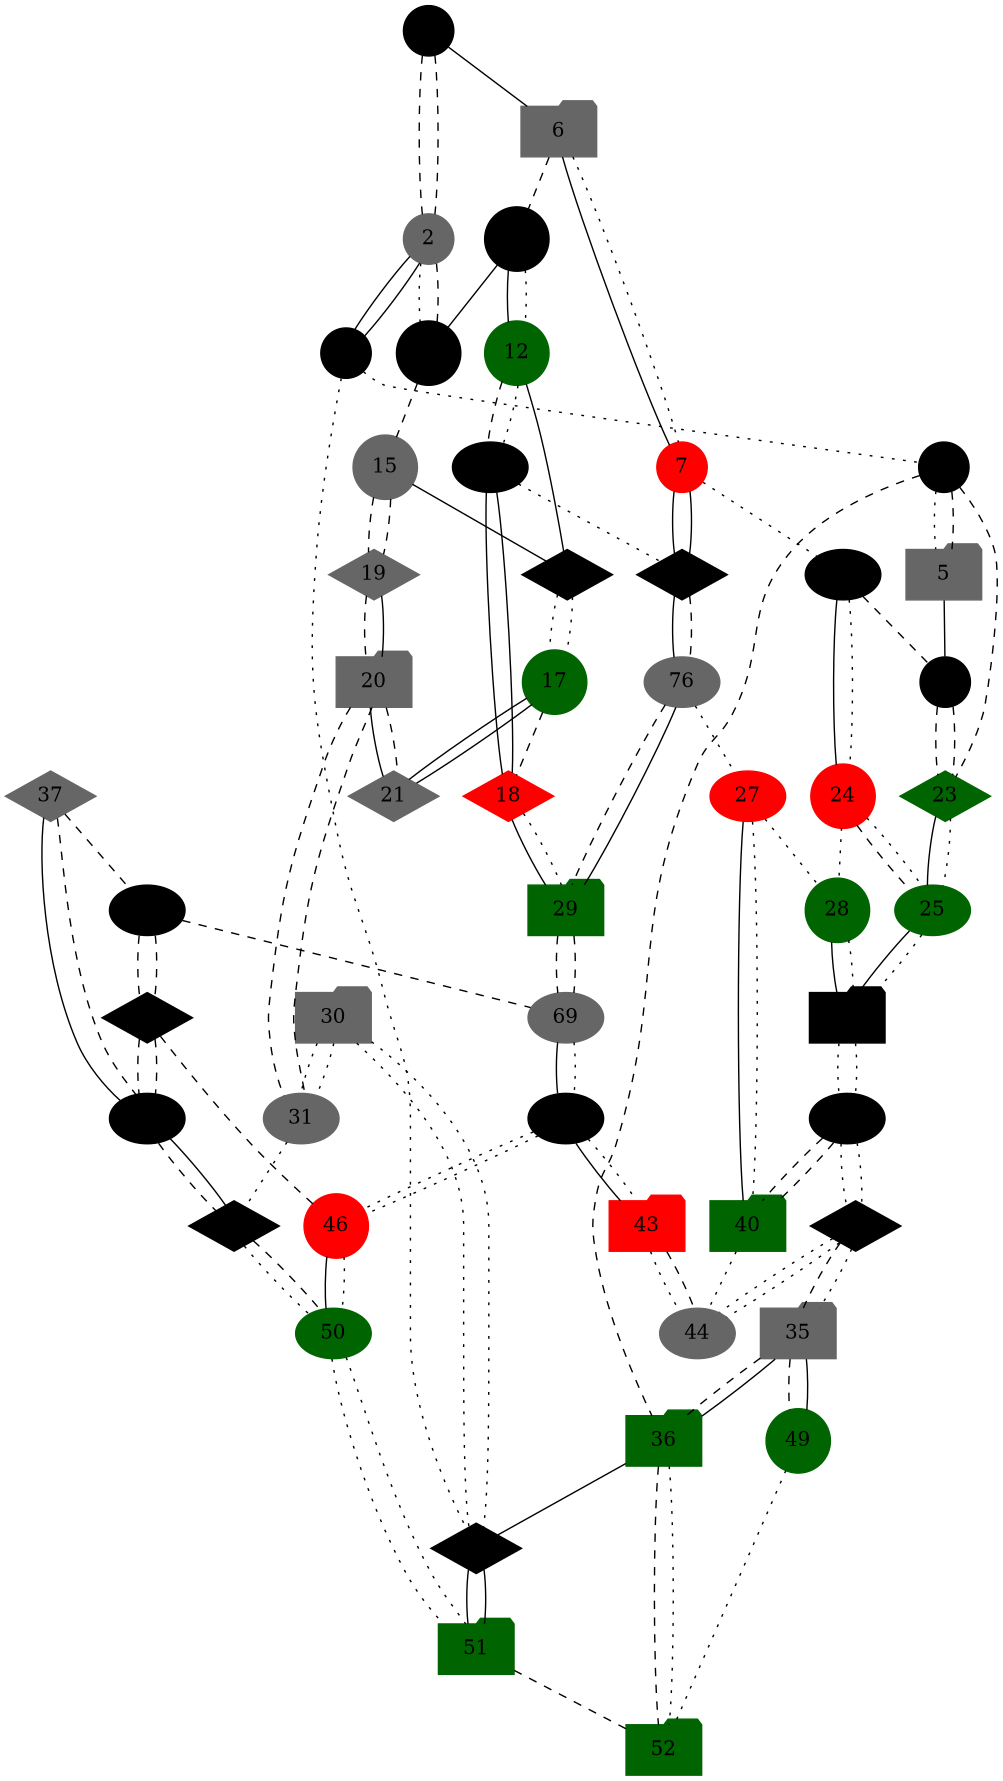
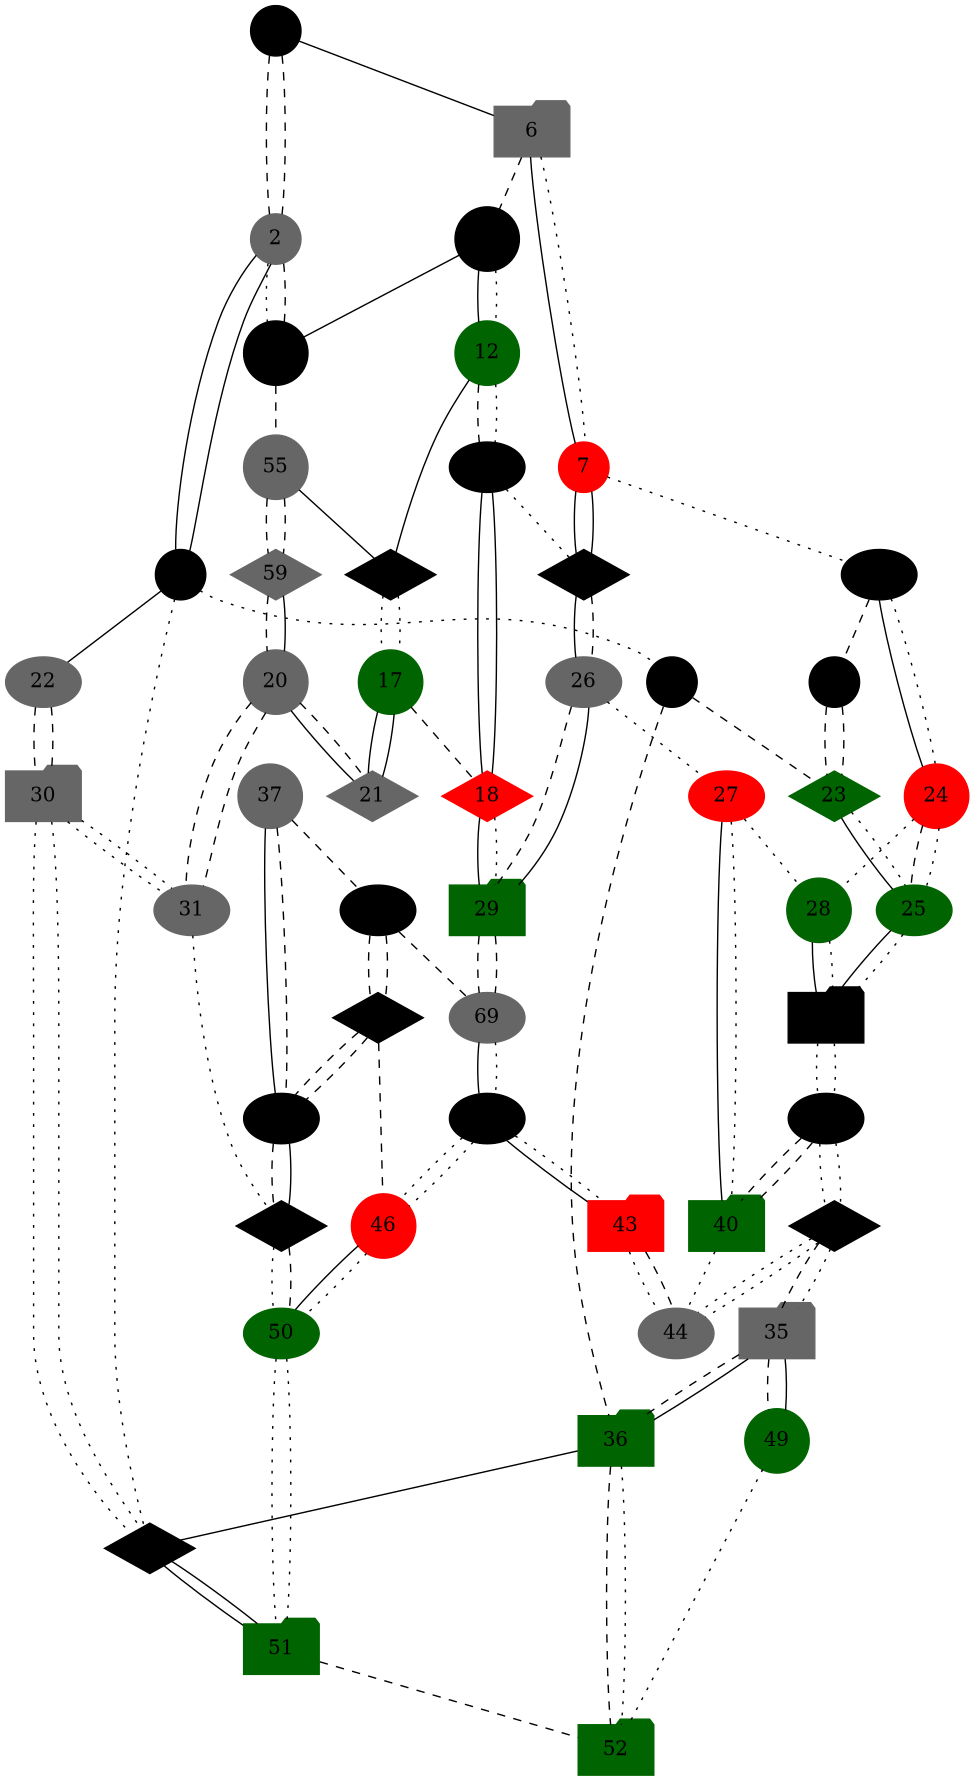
node "15": label "15" -> "55"
node "19": label "19" -> "59"
node "5": removed
node "22": added
node "20": shape folder -> circle
node "76": label "76" -> "26"
node "37": shape diamond -> circle
